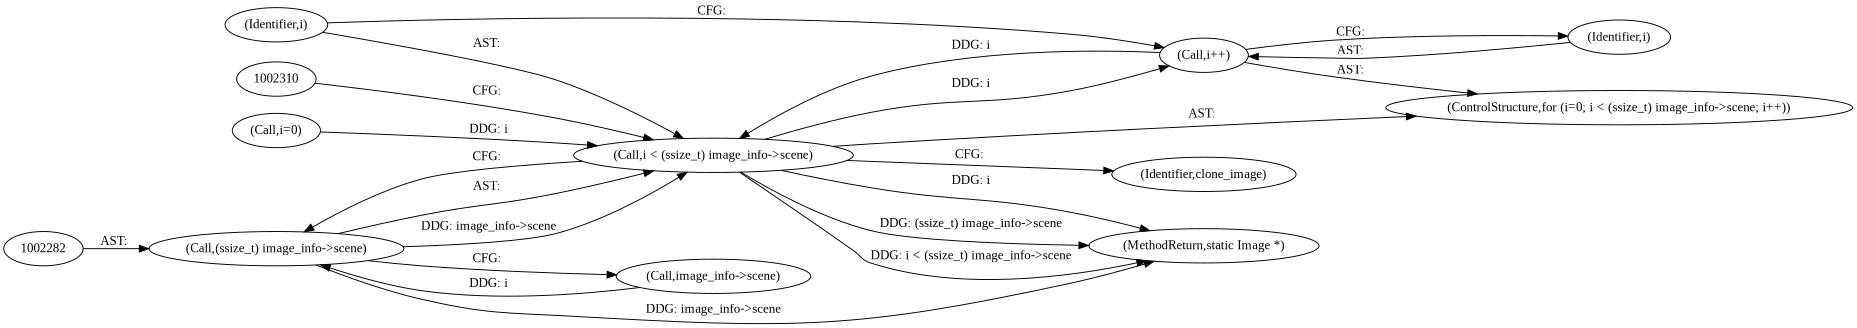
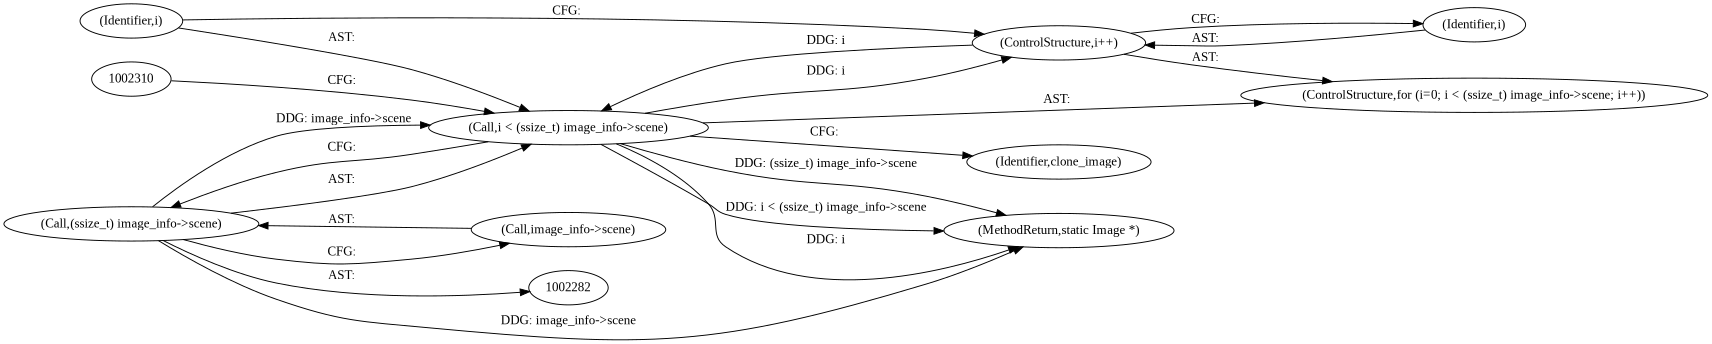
node "(Call,i++)": label "(Call,i++)" -> "(ControlStructure,i++)"
node "(Call,i=0)": removed
edge "1002282" -> "(Call,(ssize_t) image_info->scene)": reversed
edge "(Call,image_info->scene)" -> "(Call,(ssize_t) image_info->scene)": label "DDG: i" -> "AST: "
